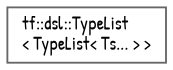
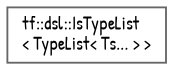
node "tf::dsl::TypeList < TypeList< Ts... > >": label "tf::dsl::TypeList < TypeList< Ts... > >" -> "tf::dsl::IsTypeList < TypeList< Ts... > >"
